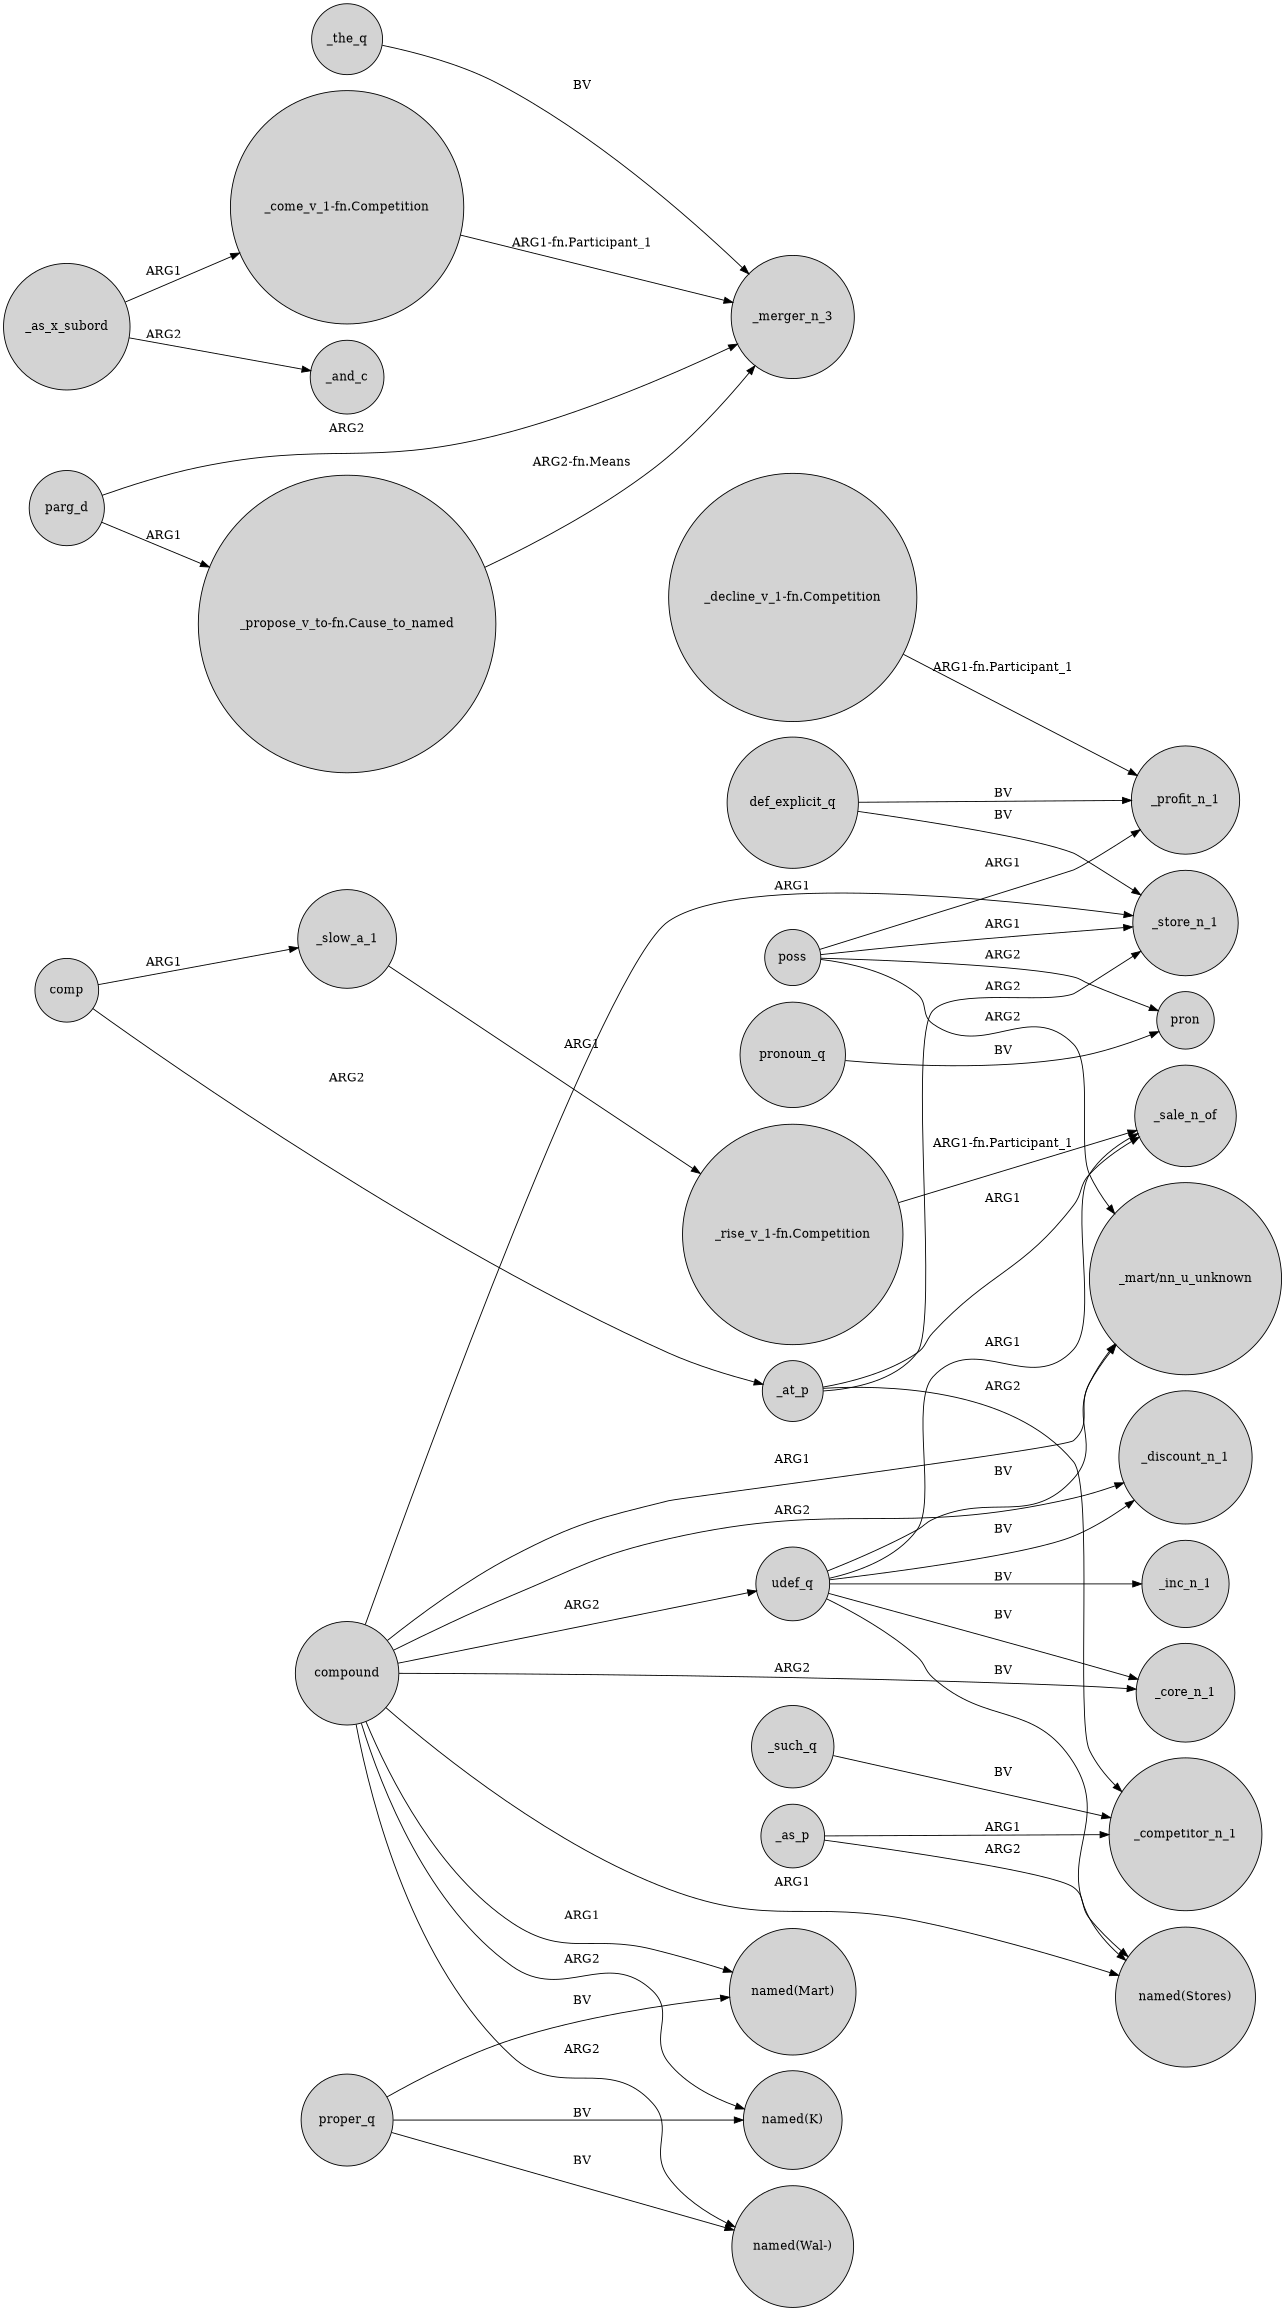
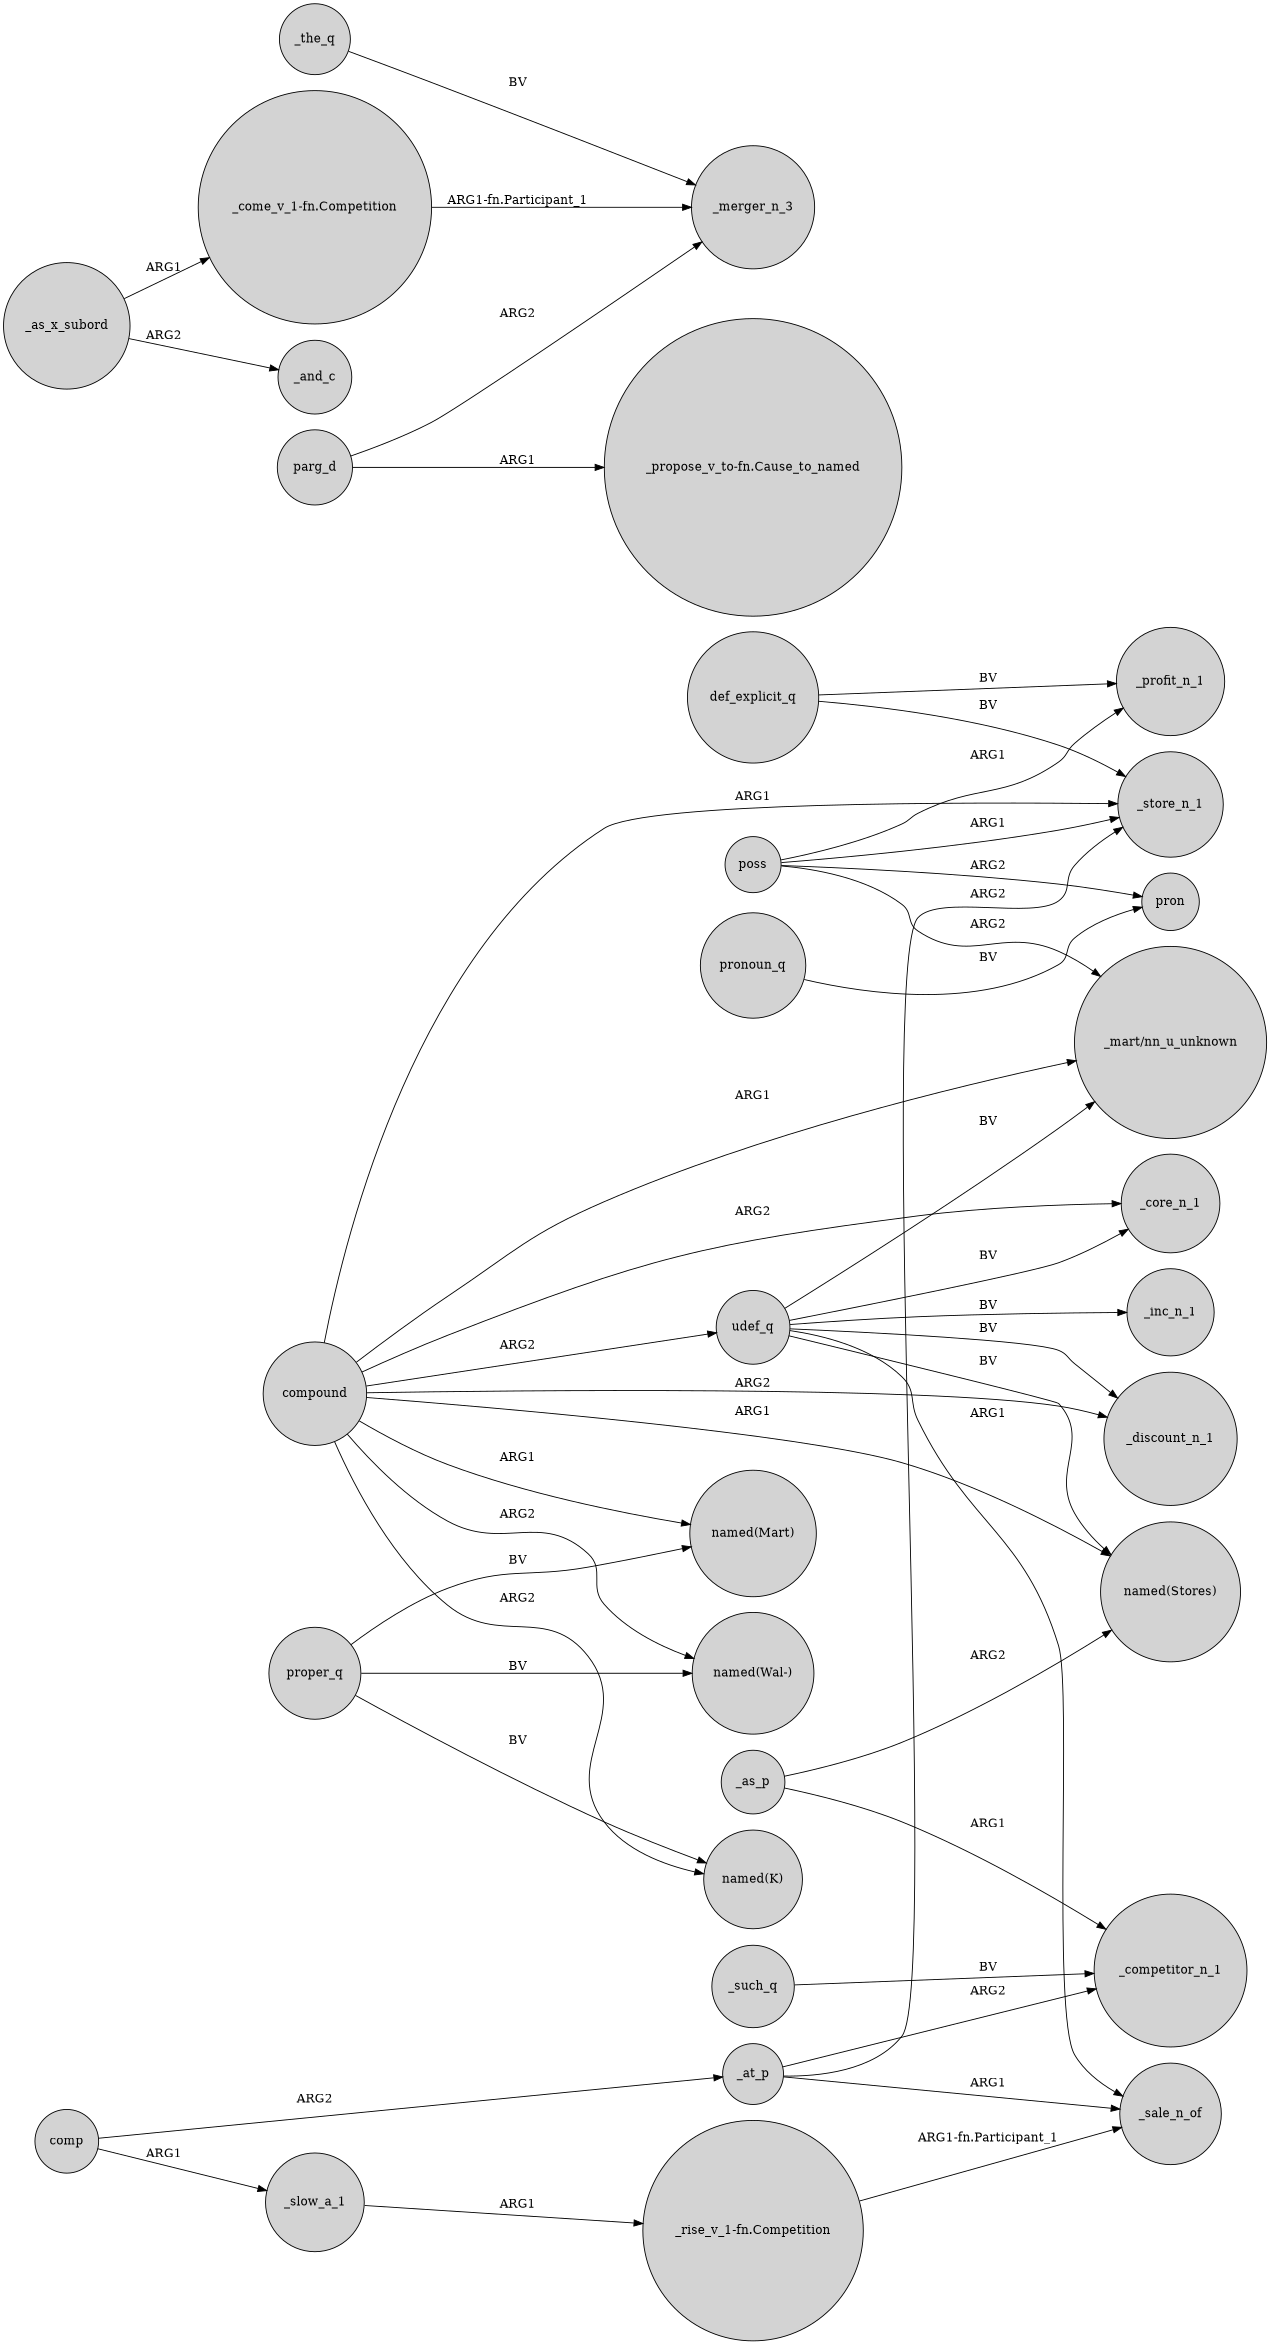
edge "_propose_v_to-fn.Cause_to_named" -> "_merger_n_3": removed, label "ARG2-fn.Means"
node "_decline_v_1-fn.Competition": removed
